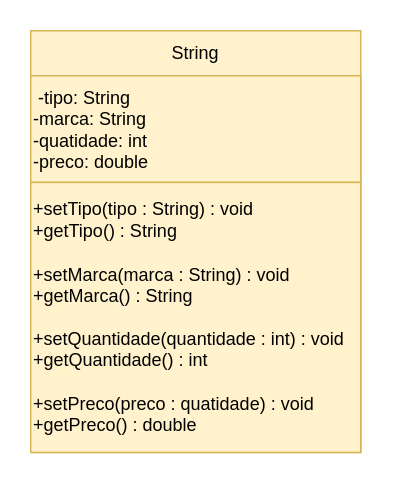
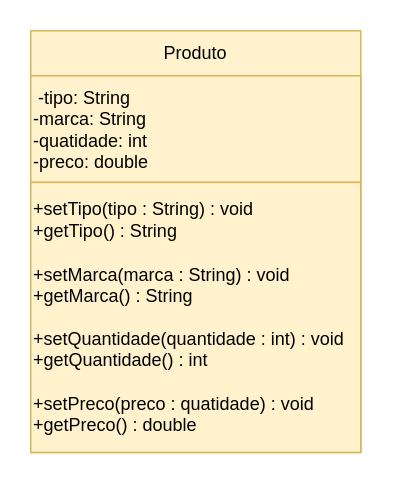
node "String": label "String" -> "Produto"
